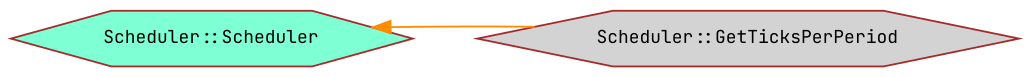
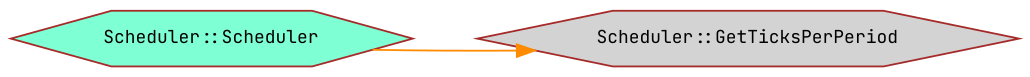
edge "Scheduler::GetTicksPerPeriod" -> "Scheduler::Scheduler": reversed
